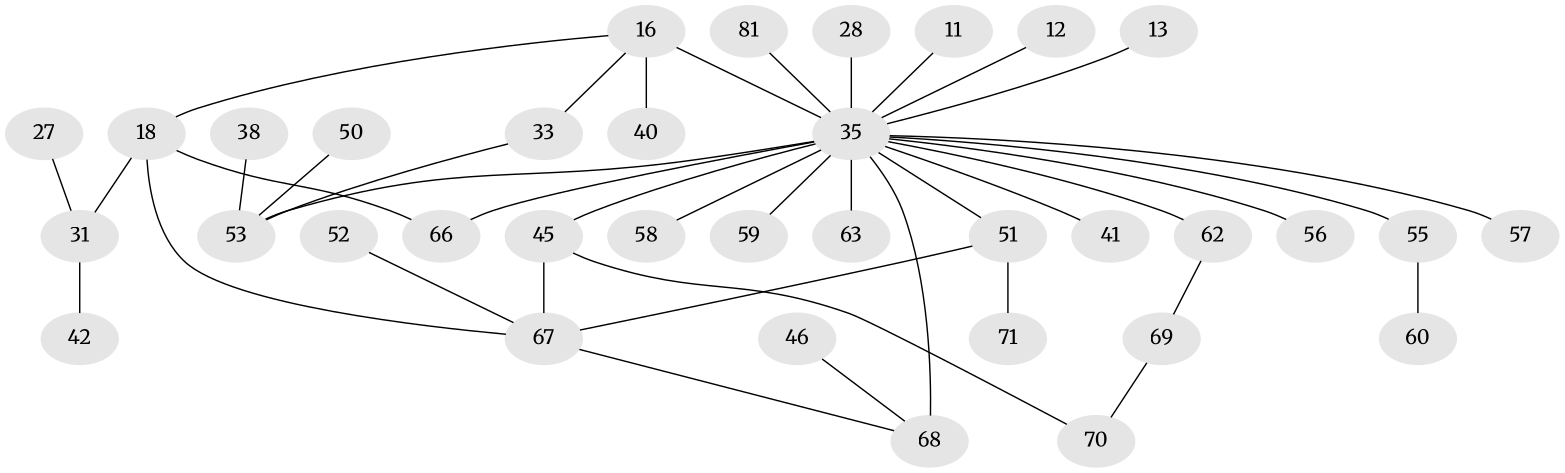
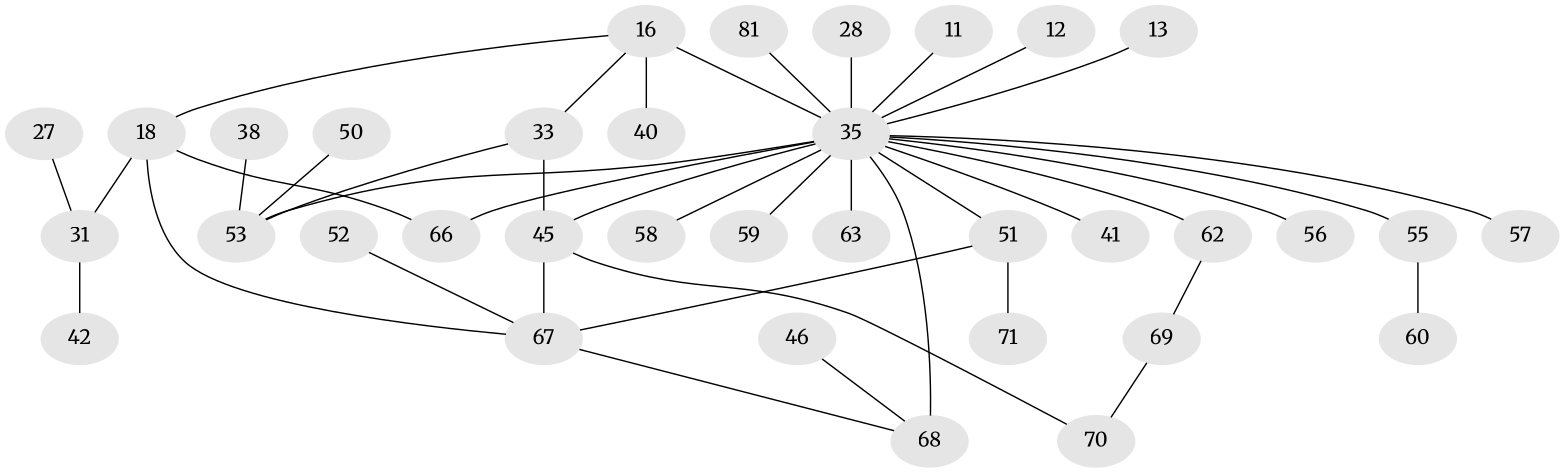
edge "33" -- "45": added
